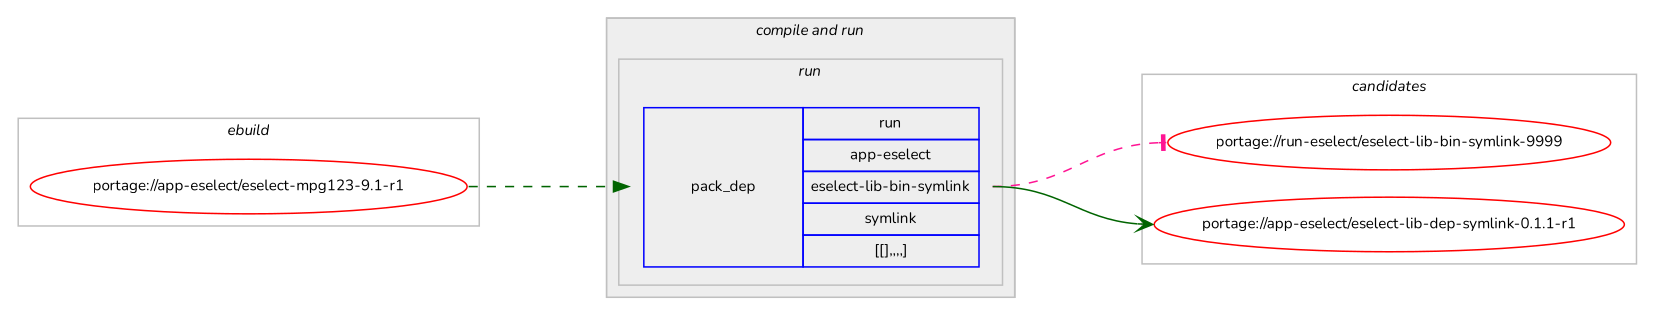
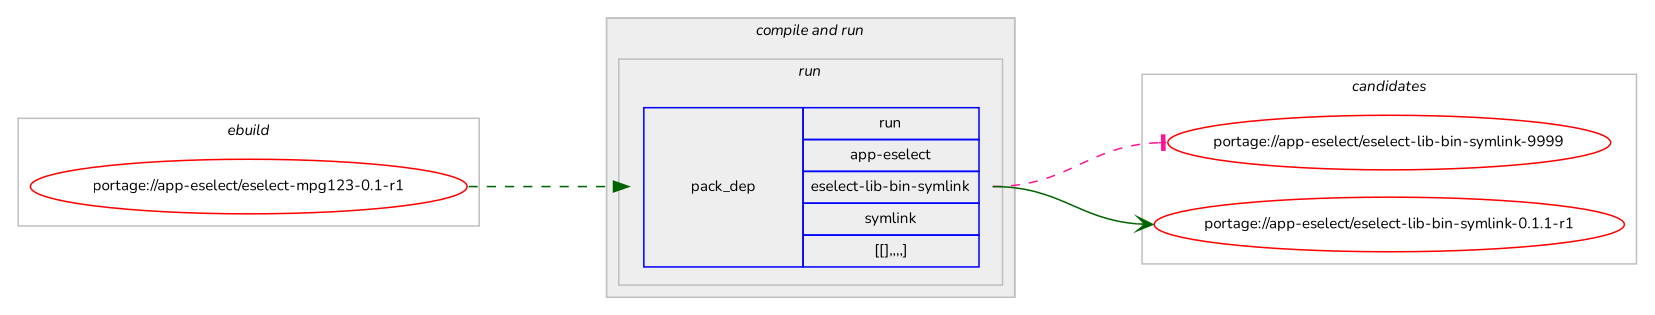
node "portage://run-eselect/eselect-lib-bin-symlink-9999": label "portage://run-eselect/eselect-lib-bin-symlink-9999" -> "portage://app-eselect/eselect-lib-bin-symlink-9999"
node "portage://app-eselect/eselect-mpg123-9.1-r1": label "portage://app-eselect/eselect-mpg123-9.1-r1" -> "portage://app-eselect/eselect-mpg123-0.1-r1"
node "portage://app-eselect/eselect-lib-dep-symlink-0.1.1-r1": label "portage://app-eselect/eselect-lib-dep-symlink-0.1.1-r1" -> "portage://app-eselect/eselect-lib-bin-symlink-0.1.1-r1"
